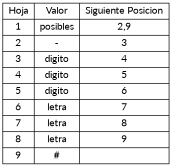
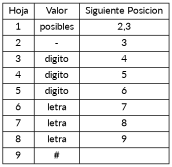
node "Hoja": text "2,9" -> "2,3"
